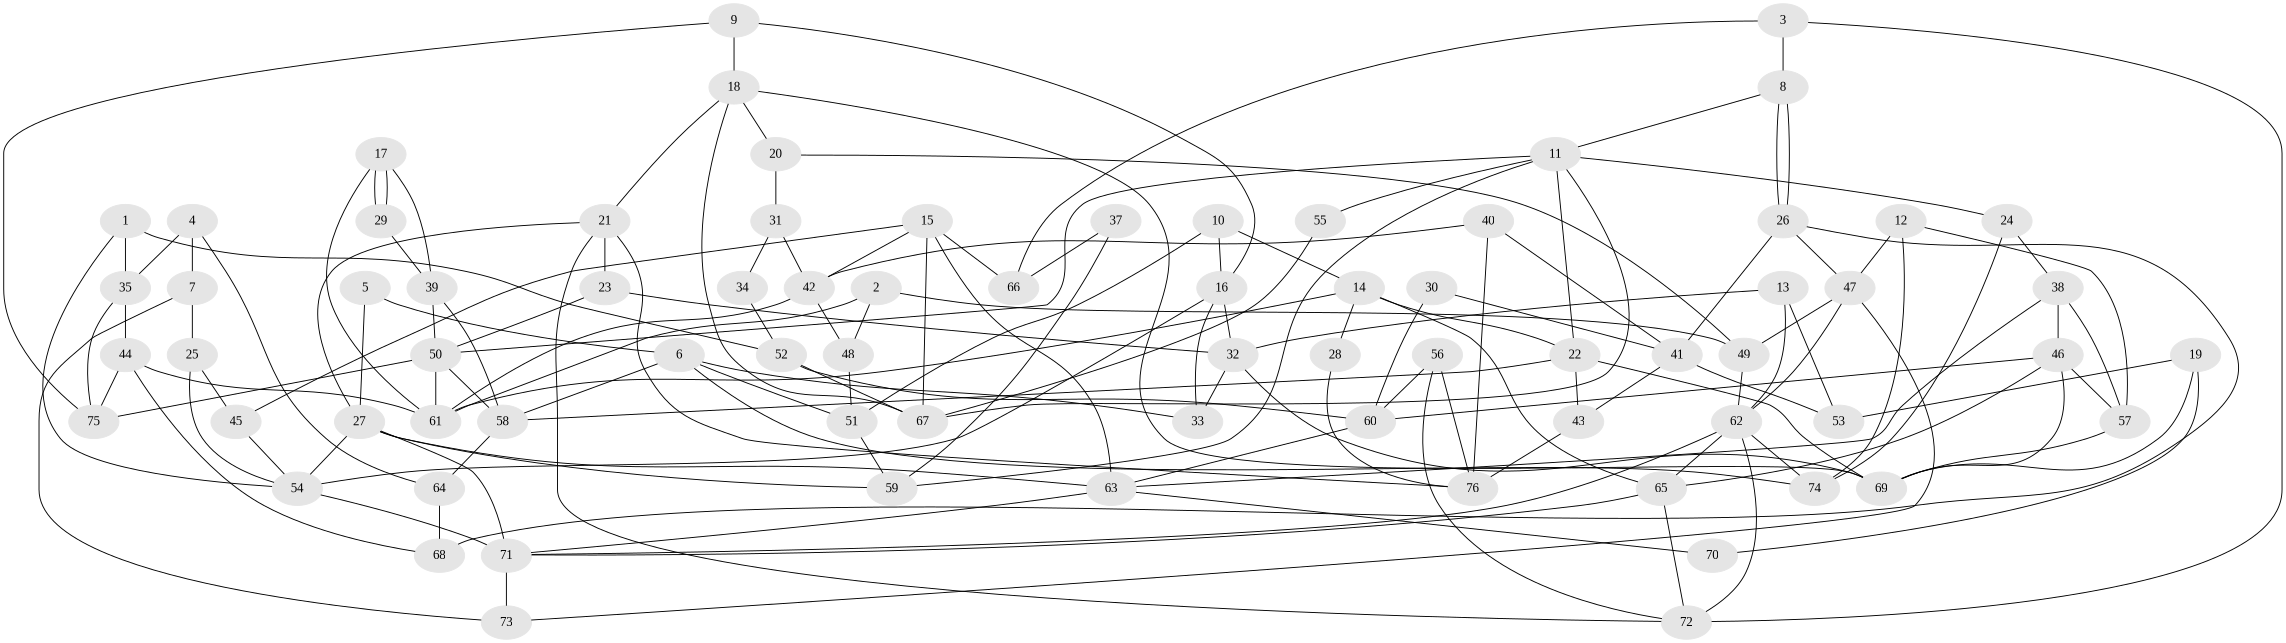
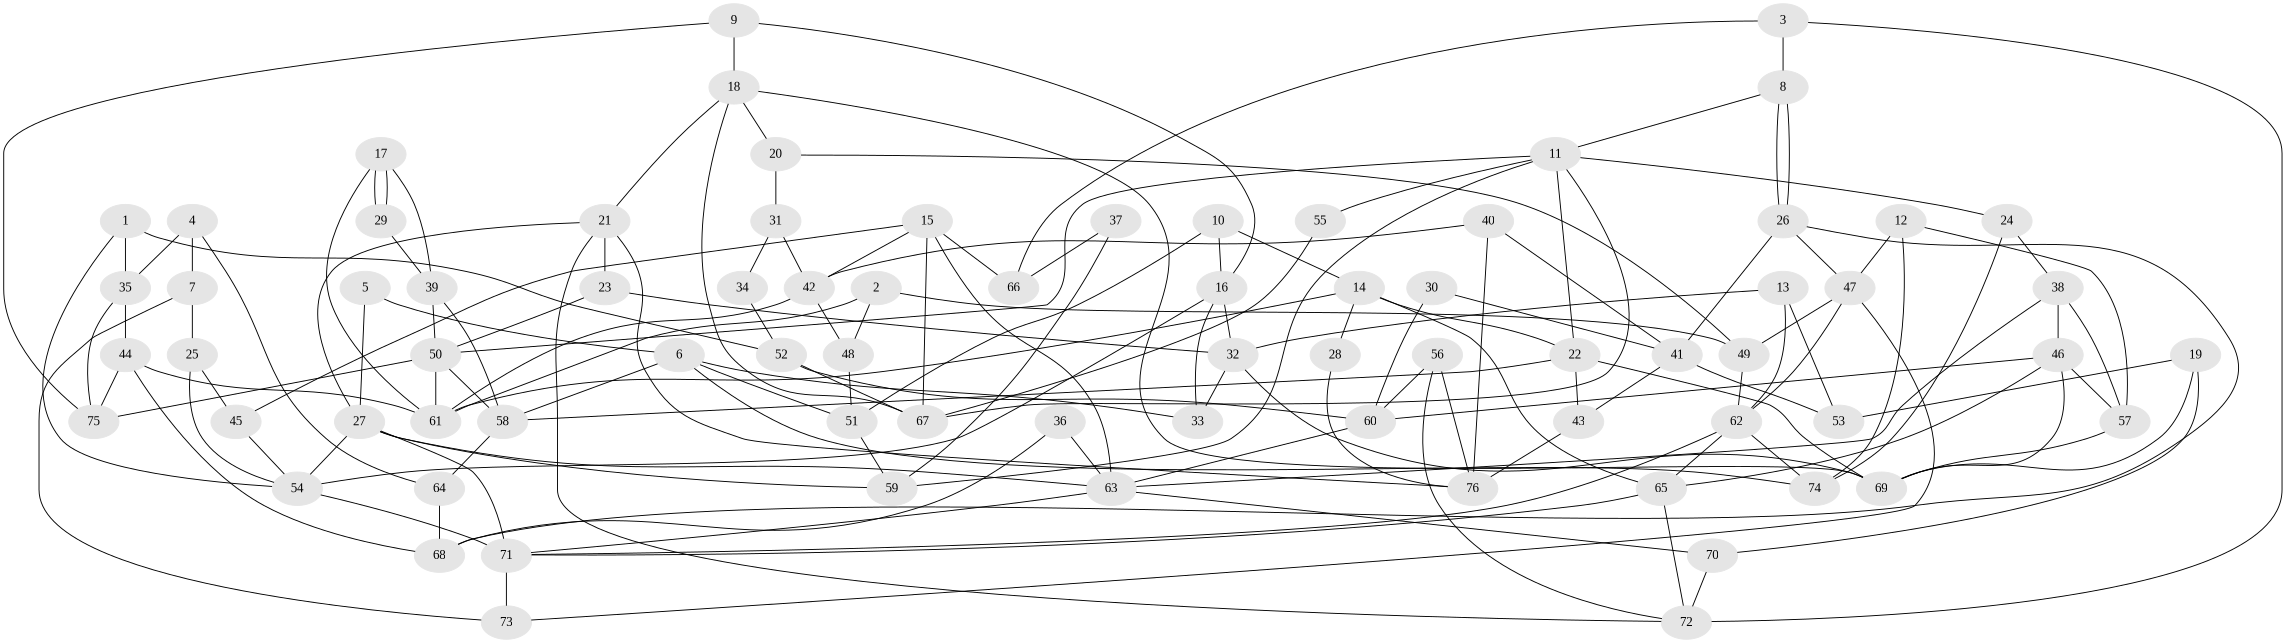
node "36": added
edge "62" -- "72": now "70" -- "72"
